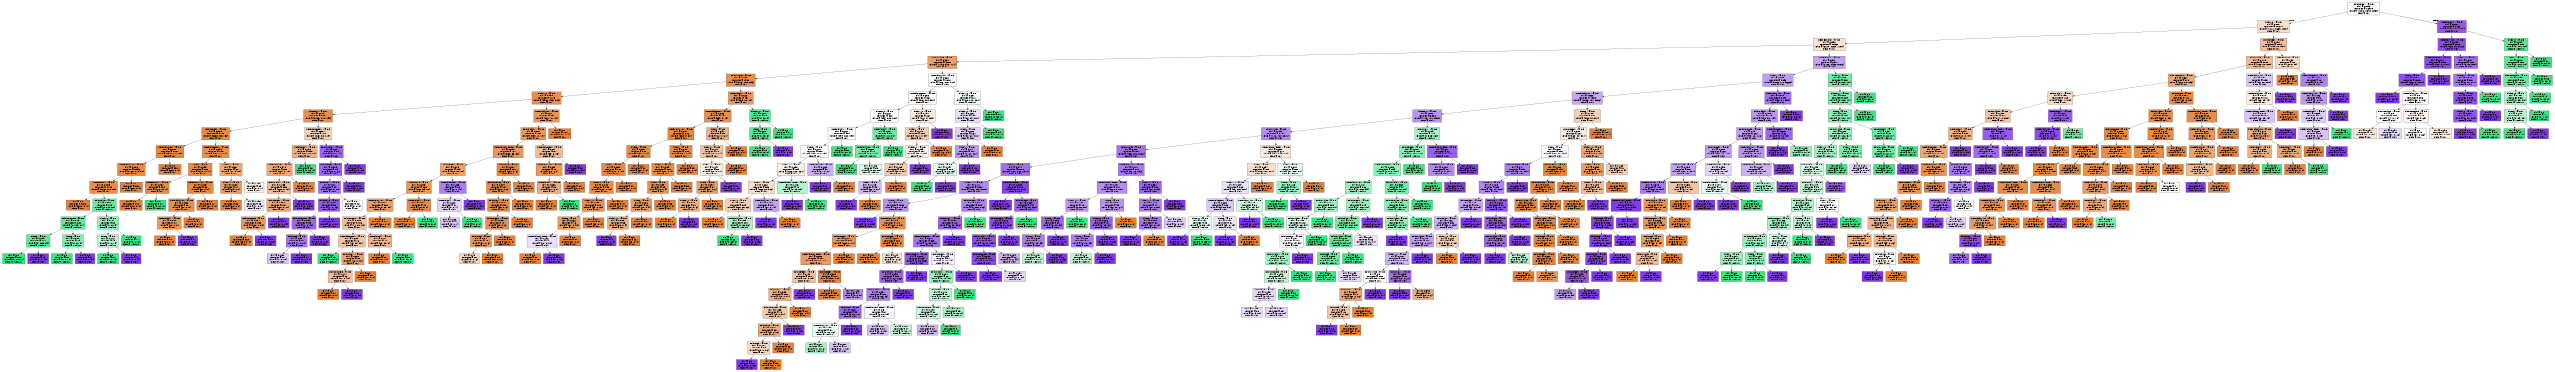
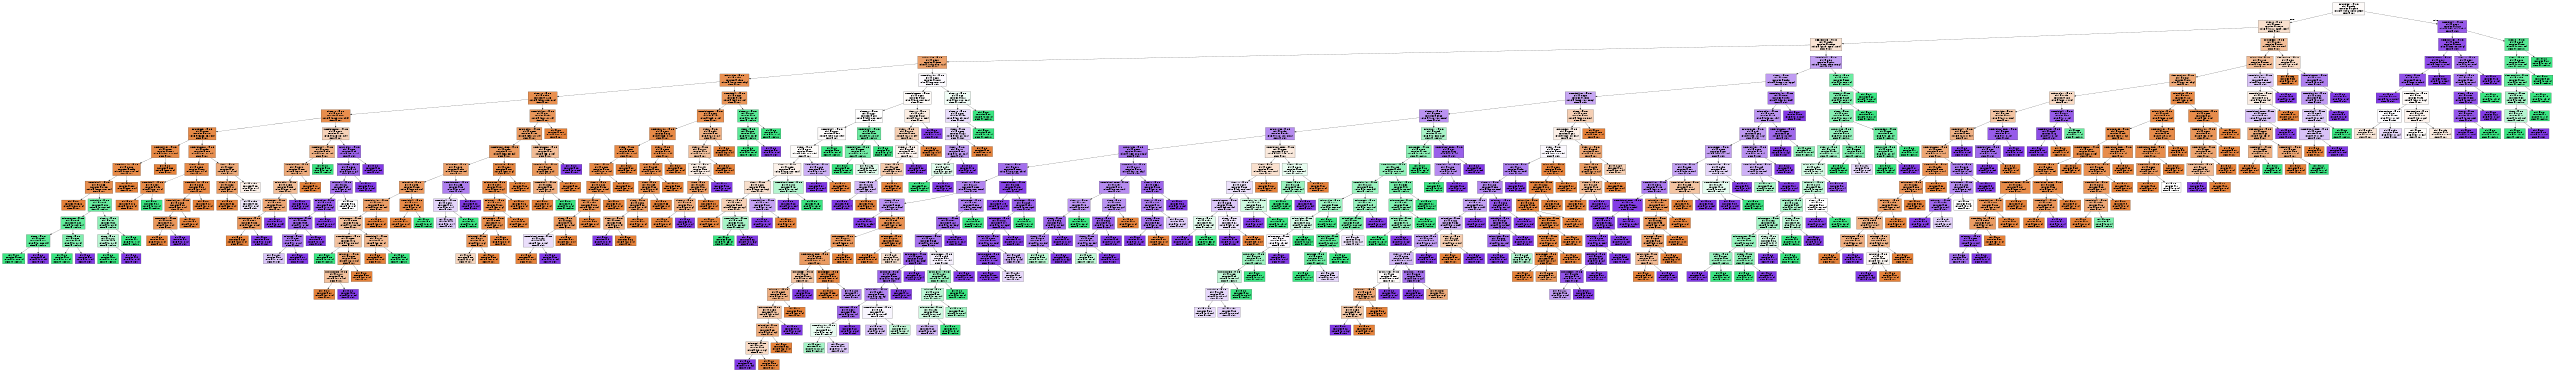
node "gini = 0.0 samples = 48 value = [0, 48, 0] class = Medium": added
